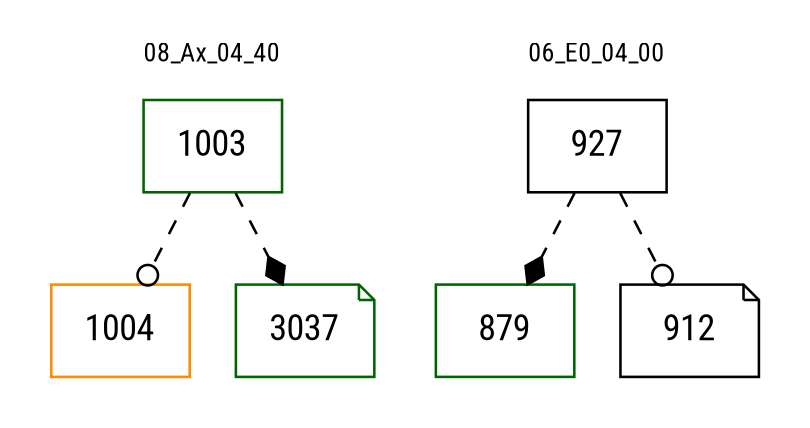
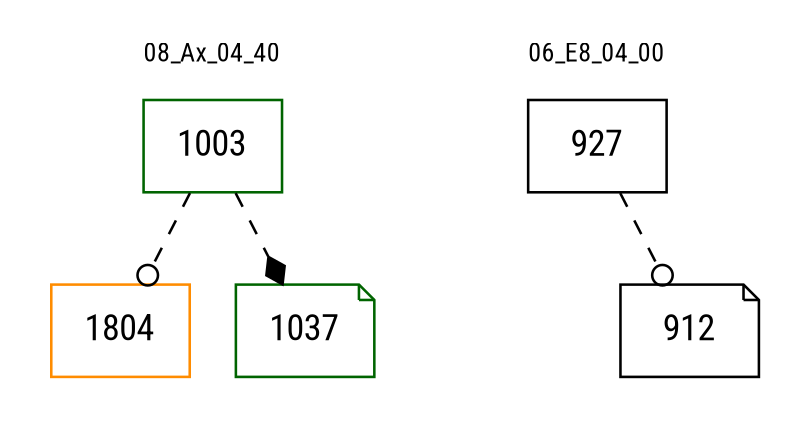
cluster "06_E0_04_00": label "06_E0_04_00" -> "06_E8_04_00"
node "1004": label "1004" -> "1804"
node "3037": label "3037" -> "1037"
node "879": removed
